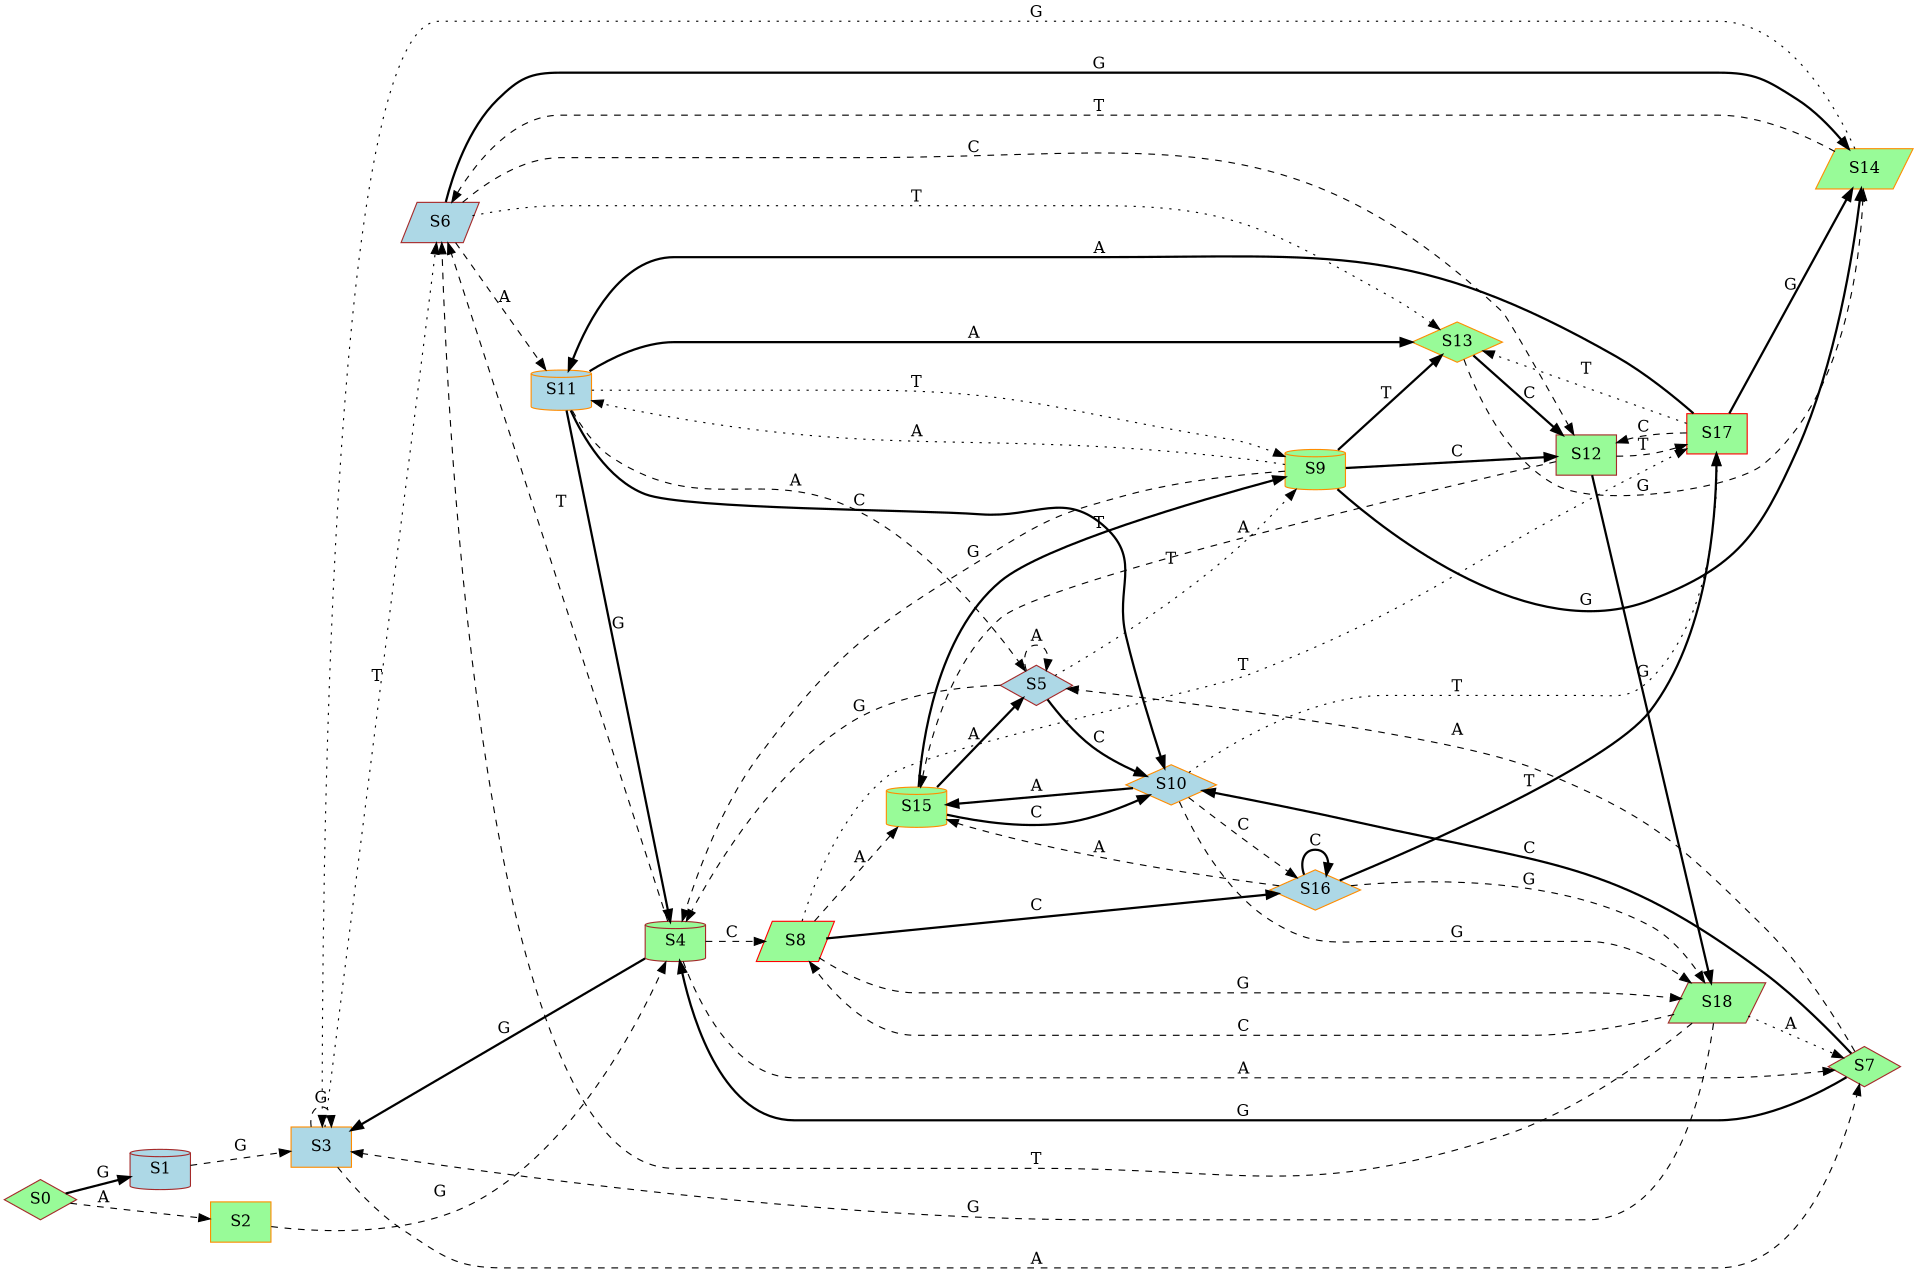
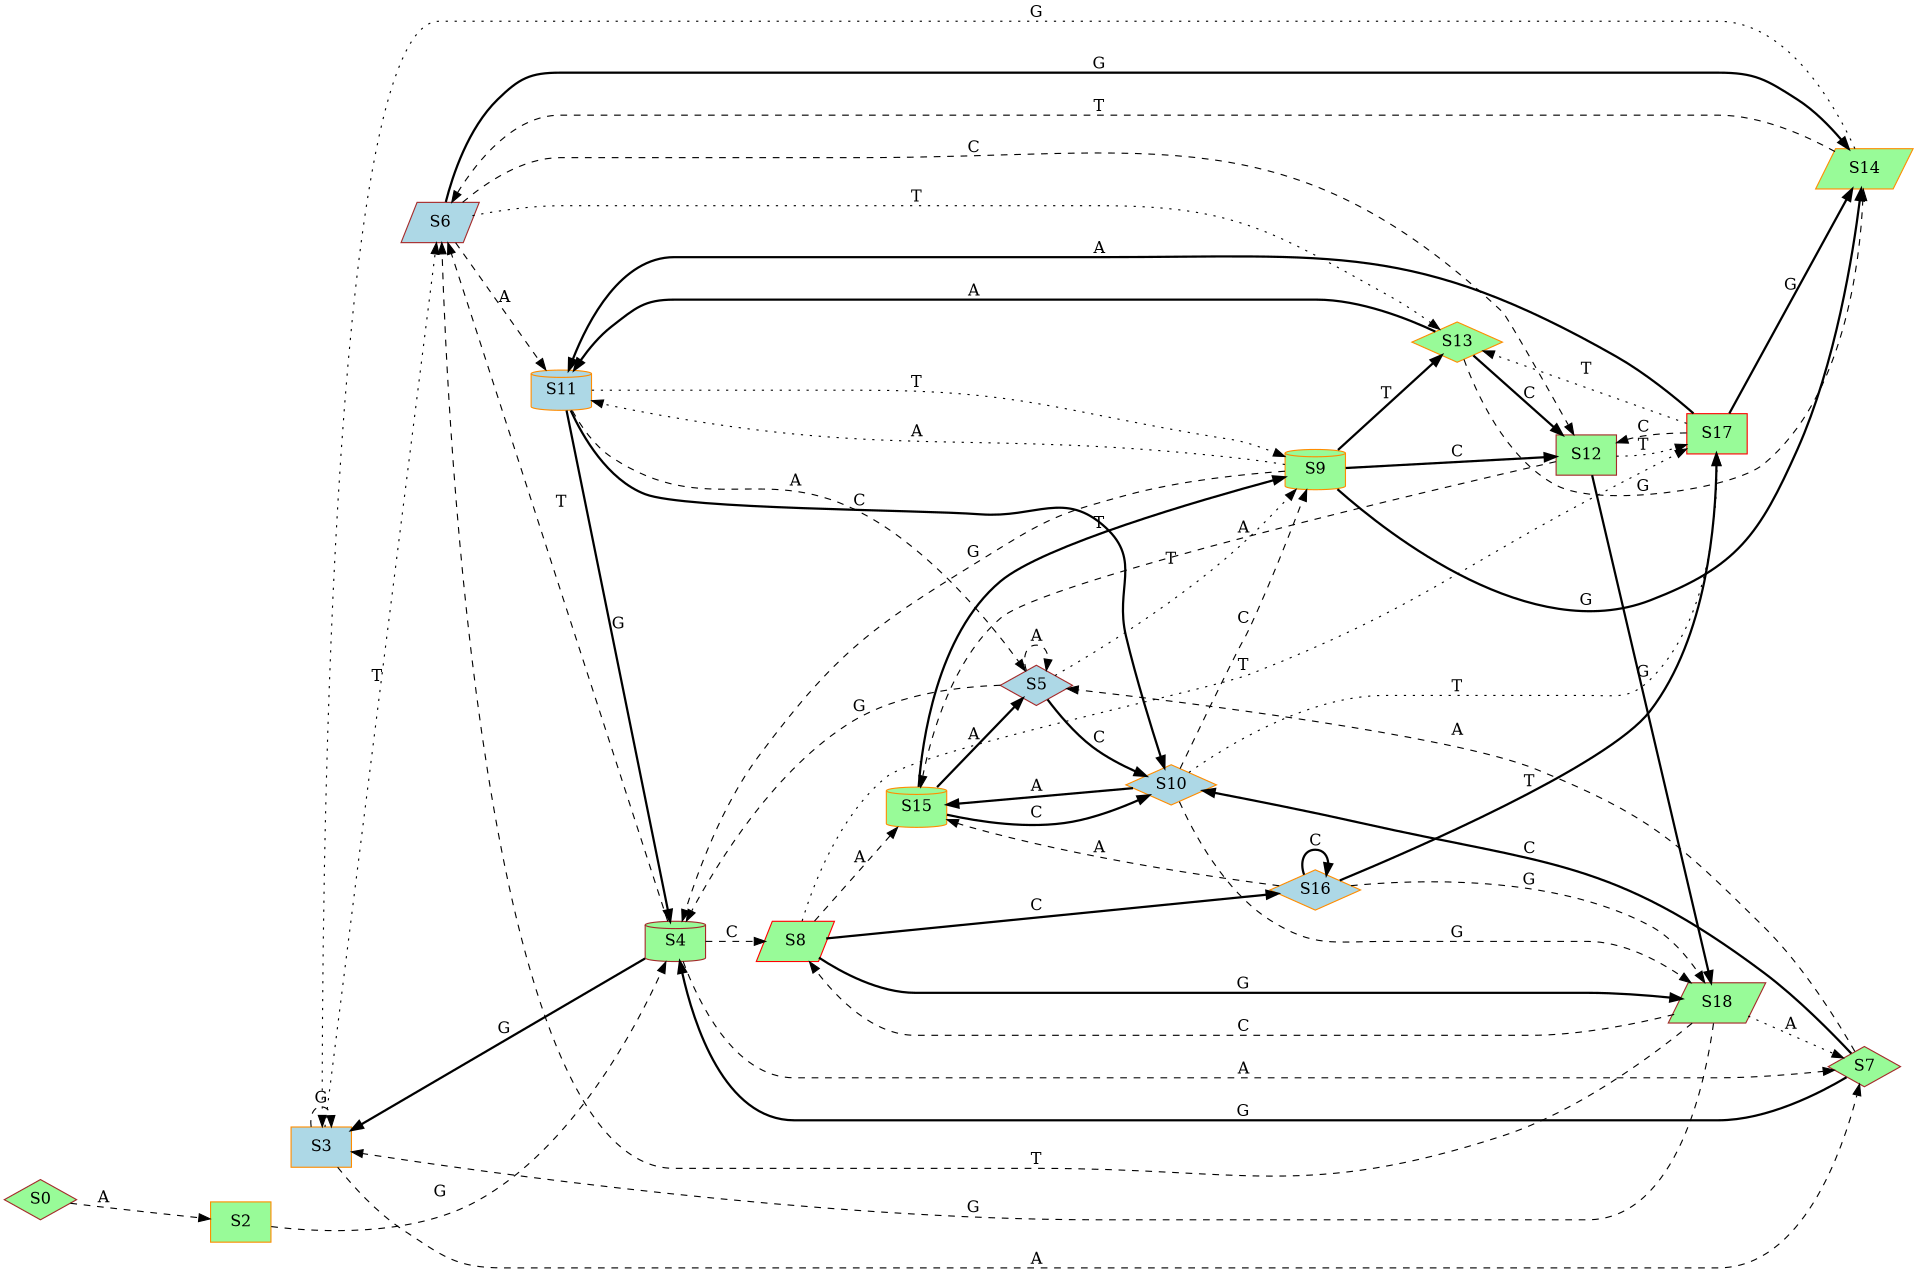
edge "S11" -> "S13": reversed
edge "S12" -> "S17": style dashed -> dotted
edge "S10" -> "S16": now "S10" -> "S9"
edge "S8" -> "S18": style dashed -> bold
node "S1": removed
